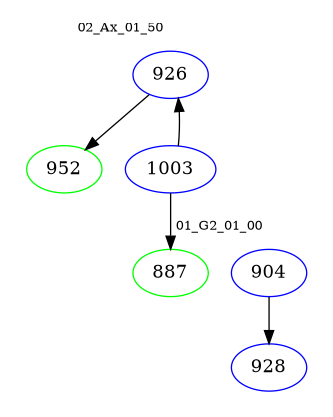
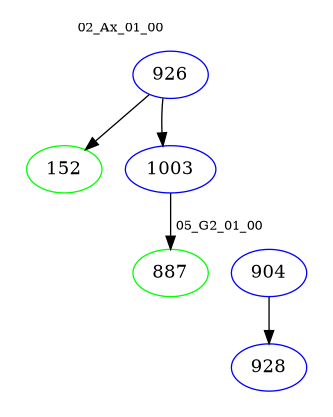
cluster "02_Ax_01_50": label "02_Ax_01_50" -> "02_Ax_01_00"
edge "1003" -> "926": reversed
node "952": label "952" -> "152"
cluster "01_G2_01_00": label "01_G2_01_00" -> "05_G2_01_00"
